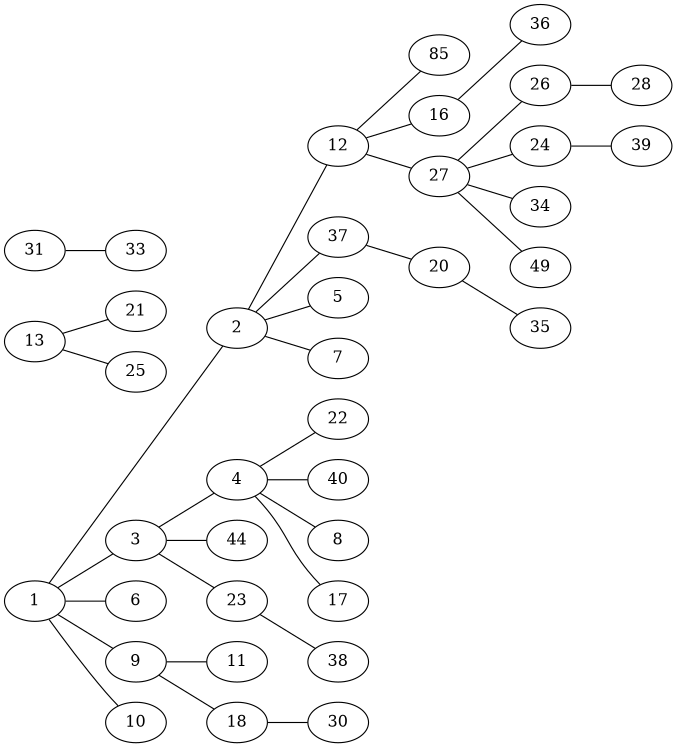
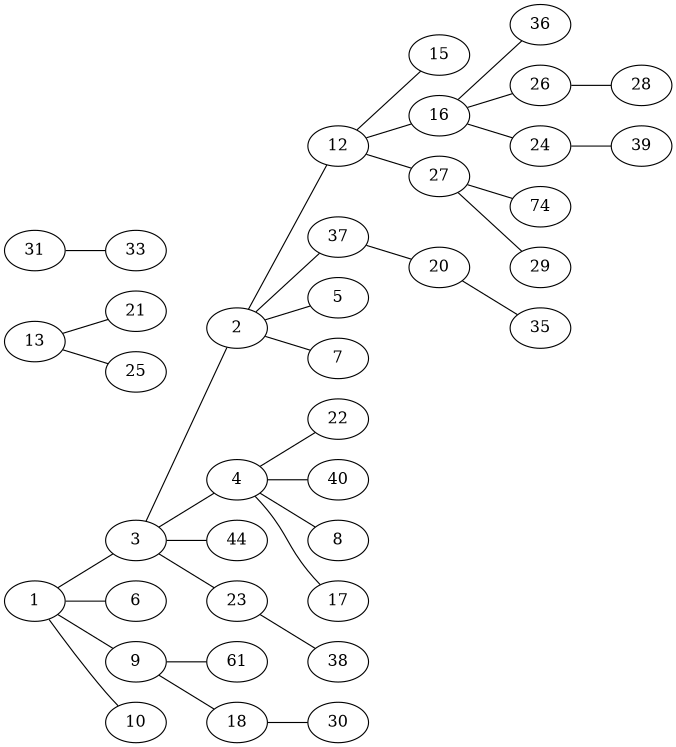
node "85": label "85" -> "15"
edge "26" -- "27": now "26" -- "16"
edge "24" -- "27": now "24" -- "16"
node "34": label "34" -> "74"
node "49": label "49" -> "29"
edge "2" -- "1": now "2" -- "3"
node "11": label "11" -> "61"
